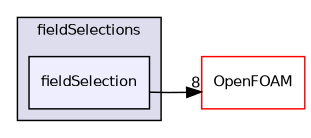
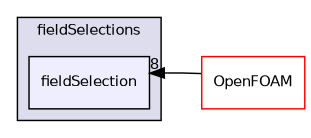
edge "fieldSelection" -> "OpenFOAM": reversed
